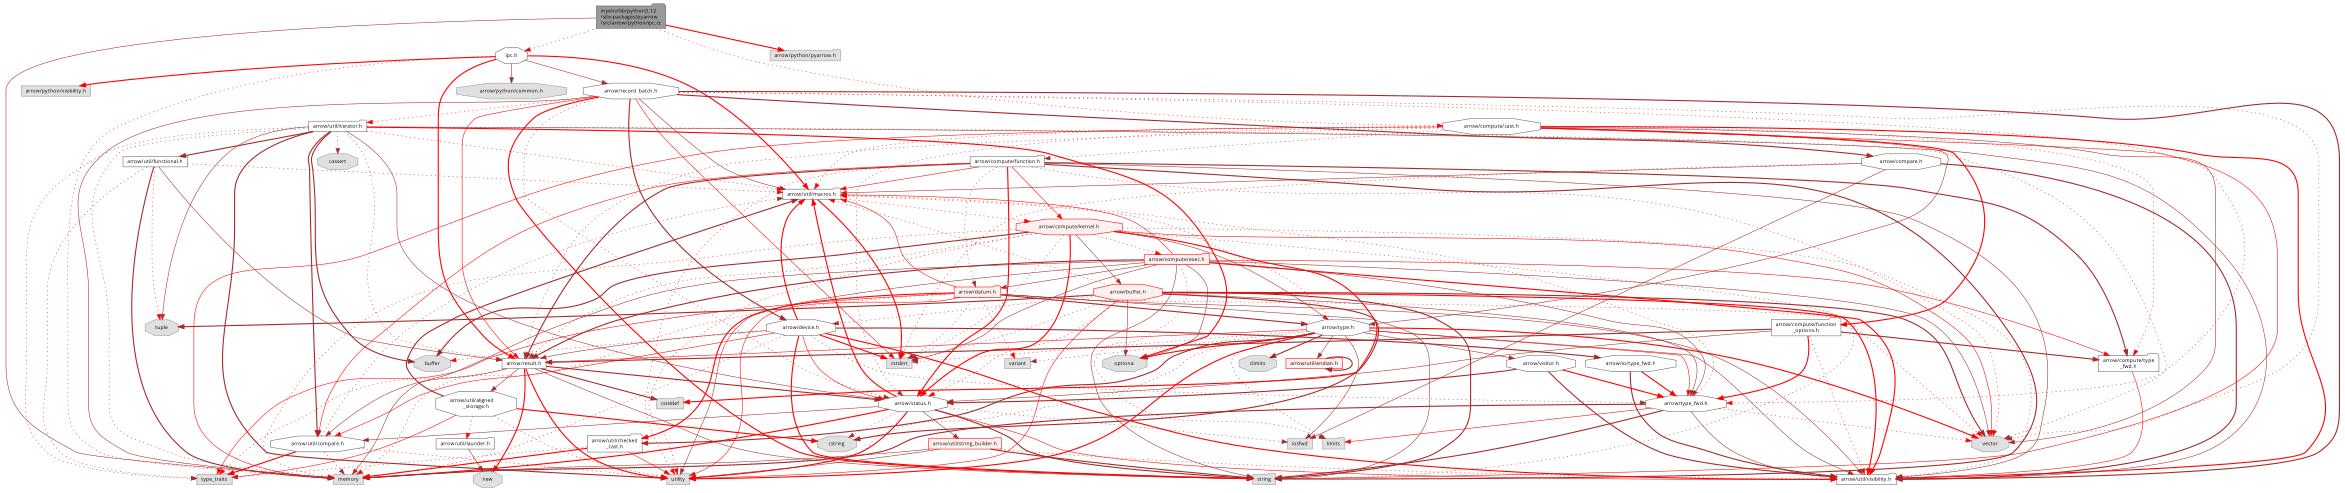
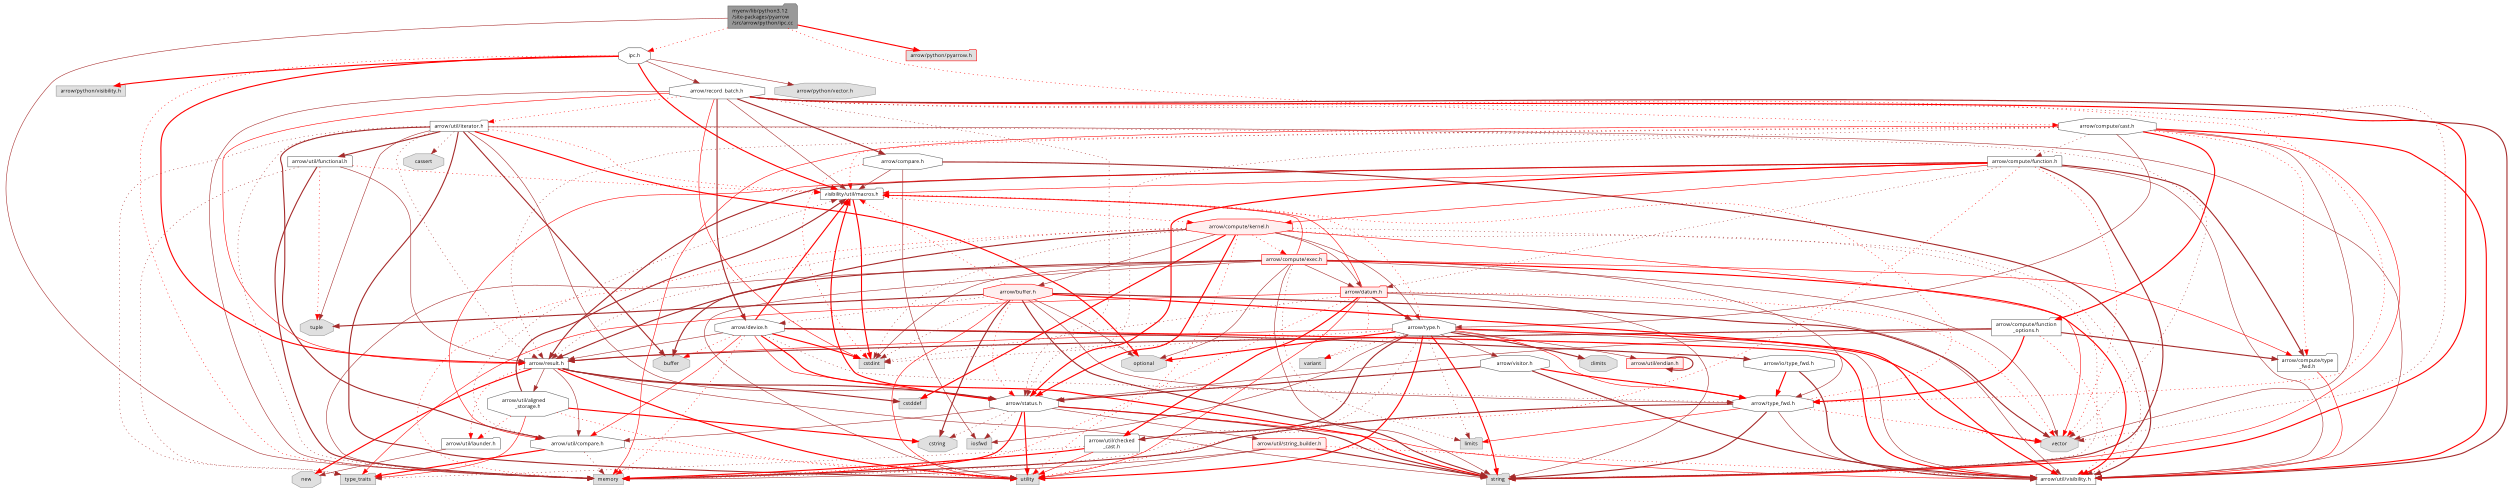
node "arrow/python/pyarrow.h": color grey60 -> red
node "arrow/python/common.h": label "arrow/python/common.h" -> "arrow/python/vector.h"
node "arrow/util/macros.h": label "arrow/util/macros.h" -> "visibility/util/macros.h"
edge "arrow/compute/kernel.h" -> "arrow/datum.h": added
edge "arrow/result.h" -> "type_traits": now "arrow/result.h" -> "arrow/util/launder.h"
edge "arrow/type.h" -> "string": added
